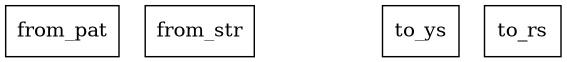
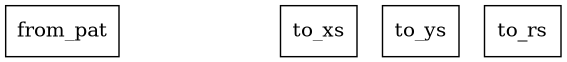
node "from_str": removed
node "to_xs": added
